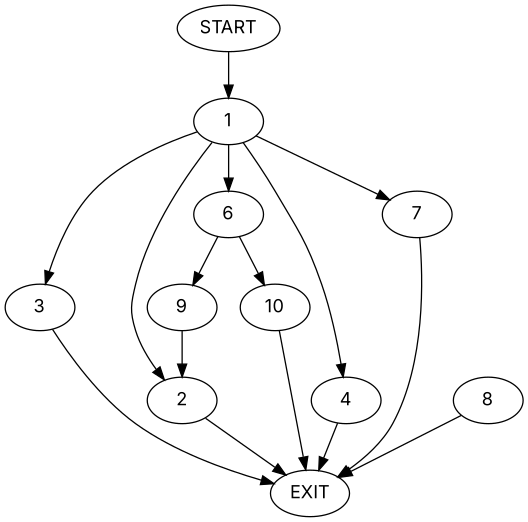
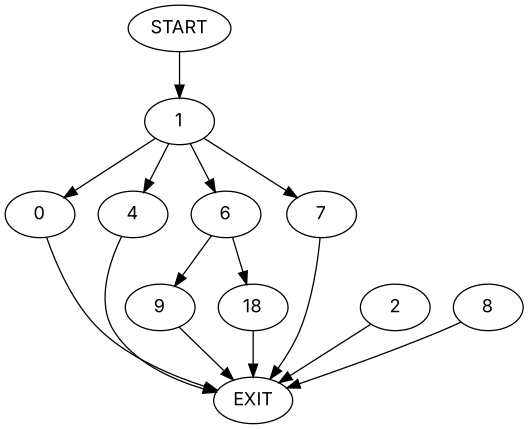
edge "1" -> "2": removed
node "3": label "3" -> "0"
node "10": label "10" -> "18"
edge "9" -> "2": now "9" -> "EXIT"
